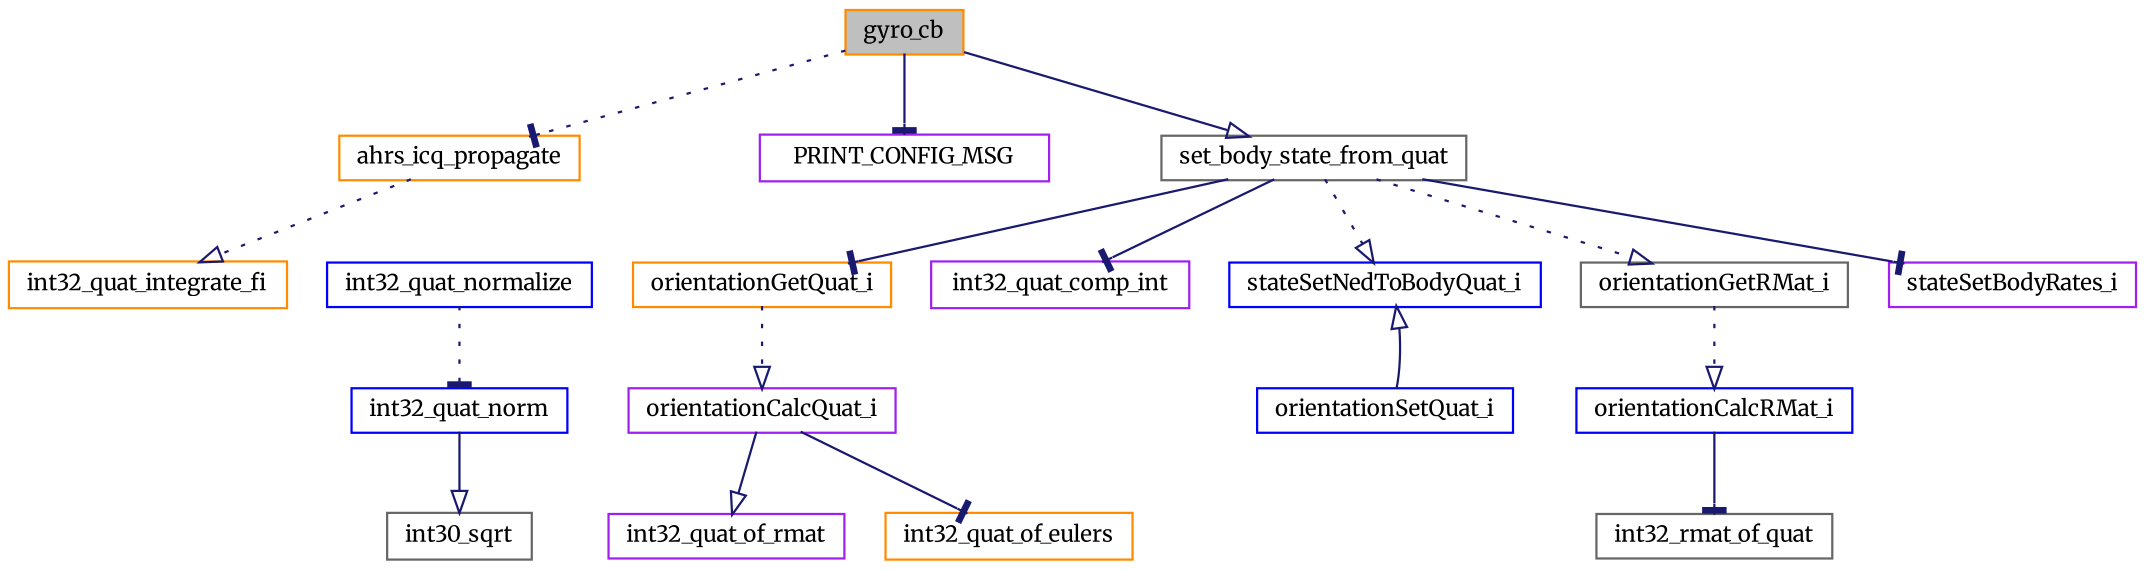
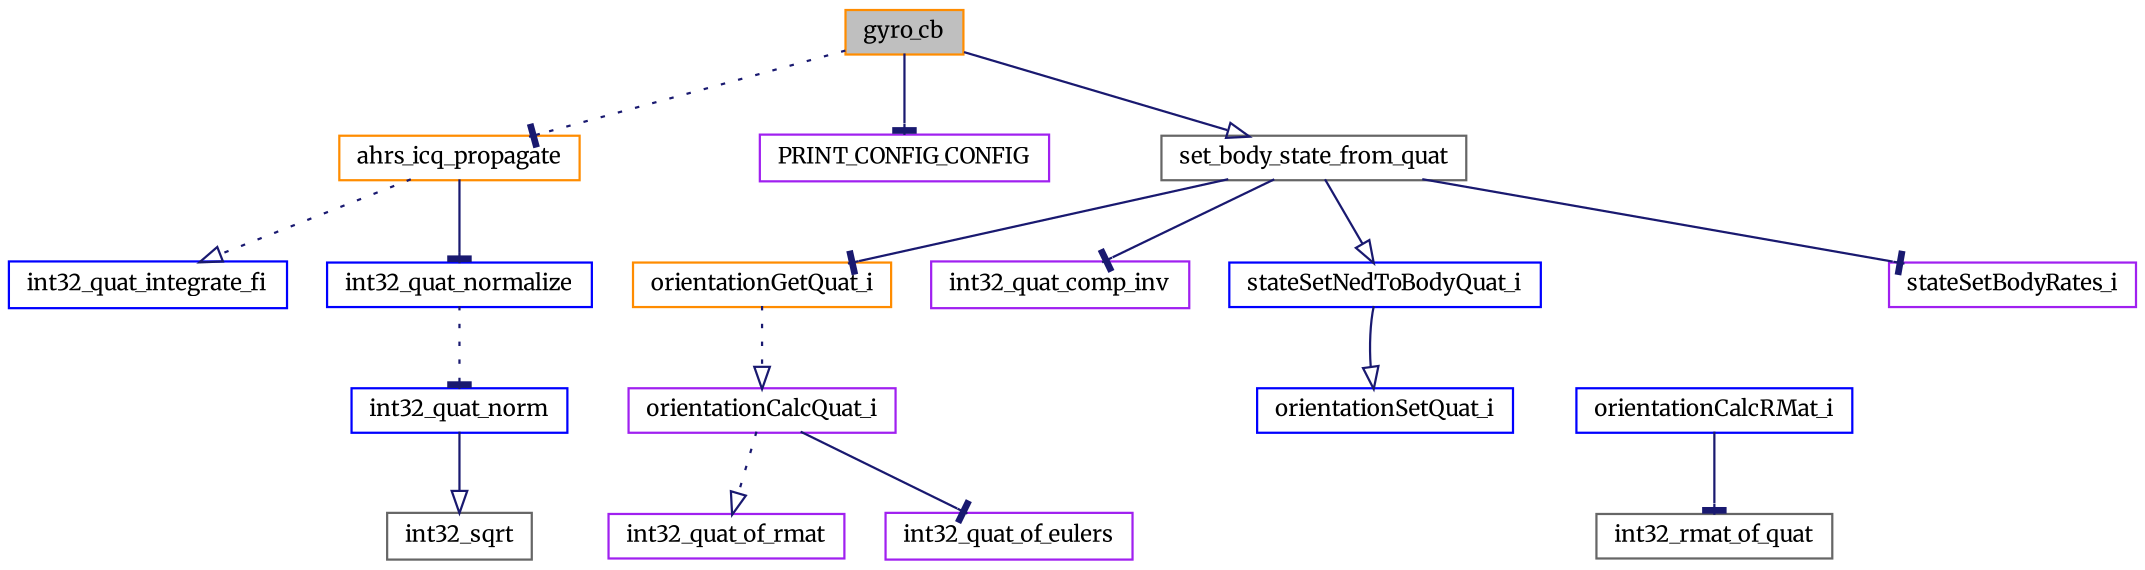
node "PRINT_CONFIG_MSG": label "PRINT_CONFIG_MSG" -> "PRINT_CONFIG_CONFIG"
edge "set_body_state_from_quat" -> "stateSetNedToBodyQuat_i": style dotted -> solid
edge "ahrs_icq_propagate" -> "int32_quat_normalize": added
node "int32_quat_integrate_fi": color darkorange -> blue
node "int32_quat_comp_int": label "int32_quat_comp_int" -> "int32_quat_comp_inv"
node "orientationGetRMat_i": removed
edge "orientationSetQuat_i" -> "stateSetNedToBodyQuat_i": reversed
edge "orientationCalcQuat_i" -> "int32_quat_of_rmat": style solid -> dotted
node "int30_sqrt": label "int30_sqrt" -> "int32_sqrt"
node "int32_quat_of_eulers": color darkorange -> purple
